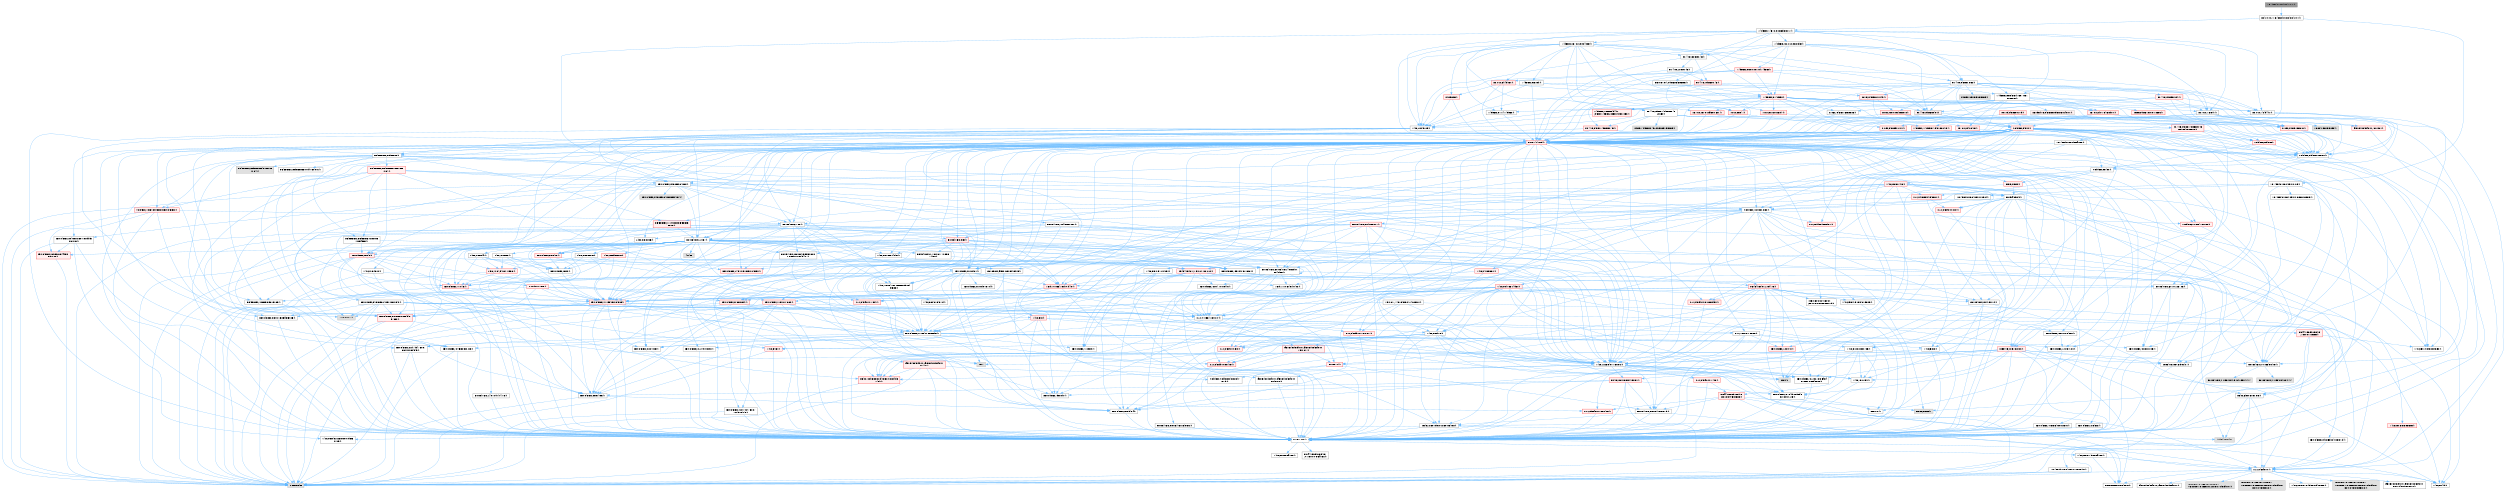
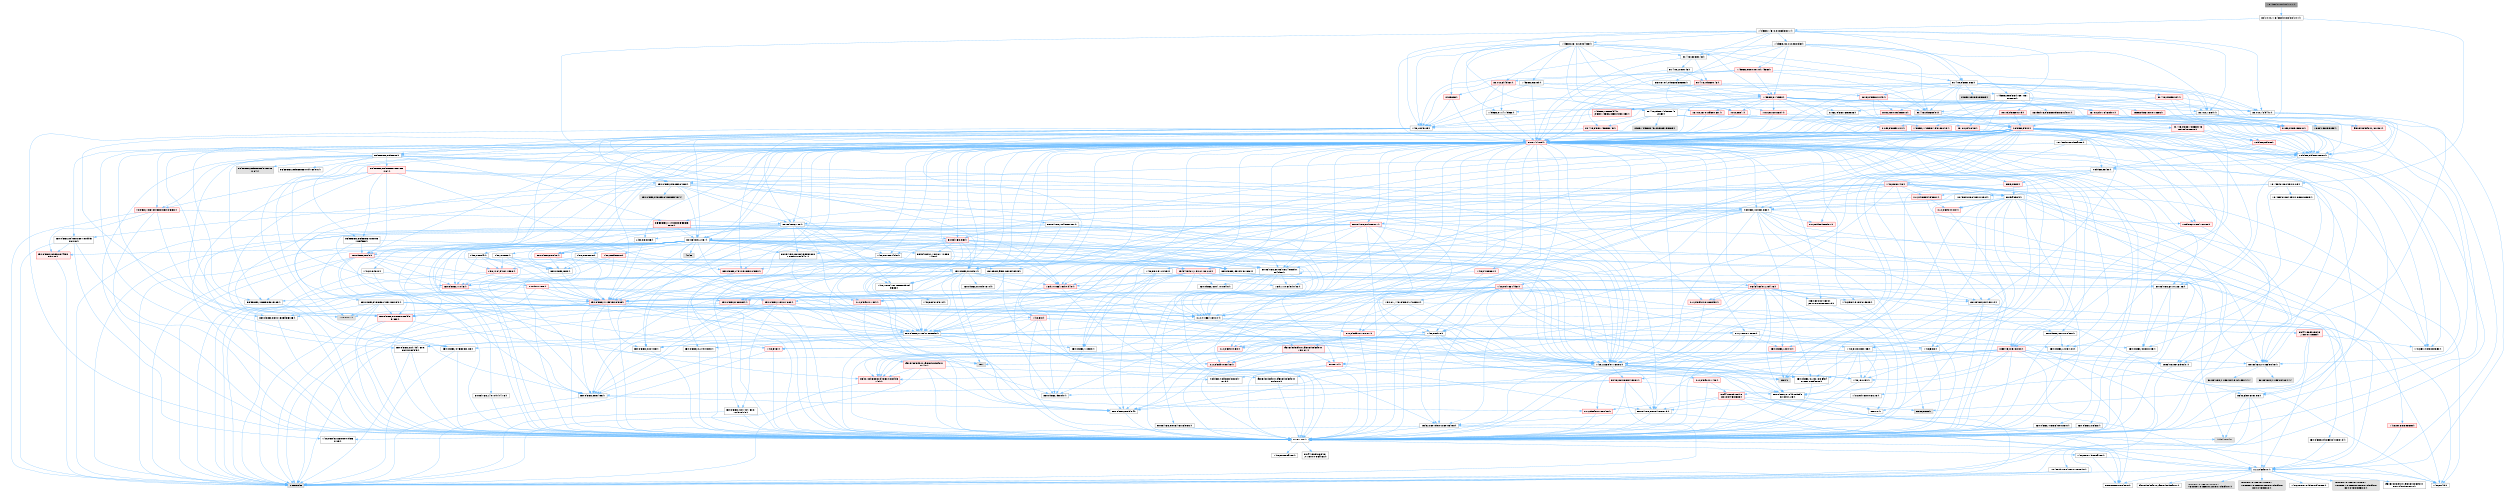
edge "Styling/SlateTypes.h" -> "Layout/FlowDirection.h": now "Styling/SlateTypes.h" -> "Sound/SlateSound.h"
edge "CoreMinimal.h" -> "Containers/StringConv.h": added
edge "UObject/Script.h" -> "Memory/VirtualStackAllocator.h": added
edge "Templates/SharedPointer.h" -> "type_traits": now "Containers/StringConv.h" -> "type_traits"
node "Misc/StringFormatArg.h": added
